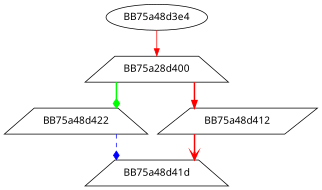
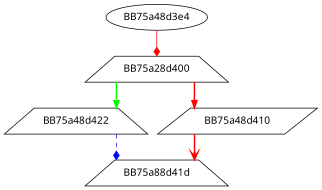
edge "BB75a48d3e4" -> "BB75a28d400": arrowhead normal -> diamond
edge "BB75a28d400" -> "BB75a48d422": arrowhead diamond -> normal
node "BB75a48d412": label "BB75a48d412" -> "BB75a48d410"
node "BB75a48d41d": label "BB75a48d41d" -> "BB75a88d41d"
